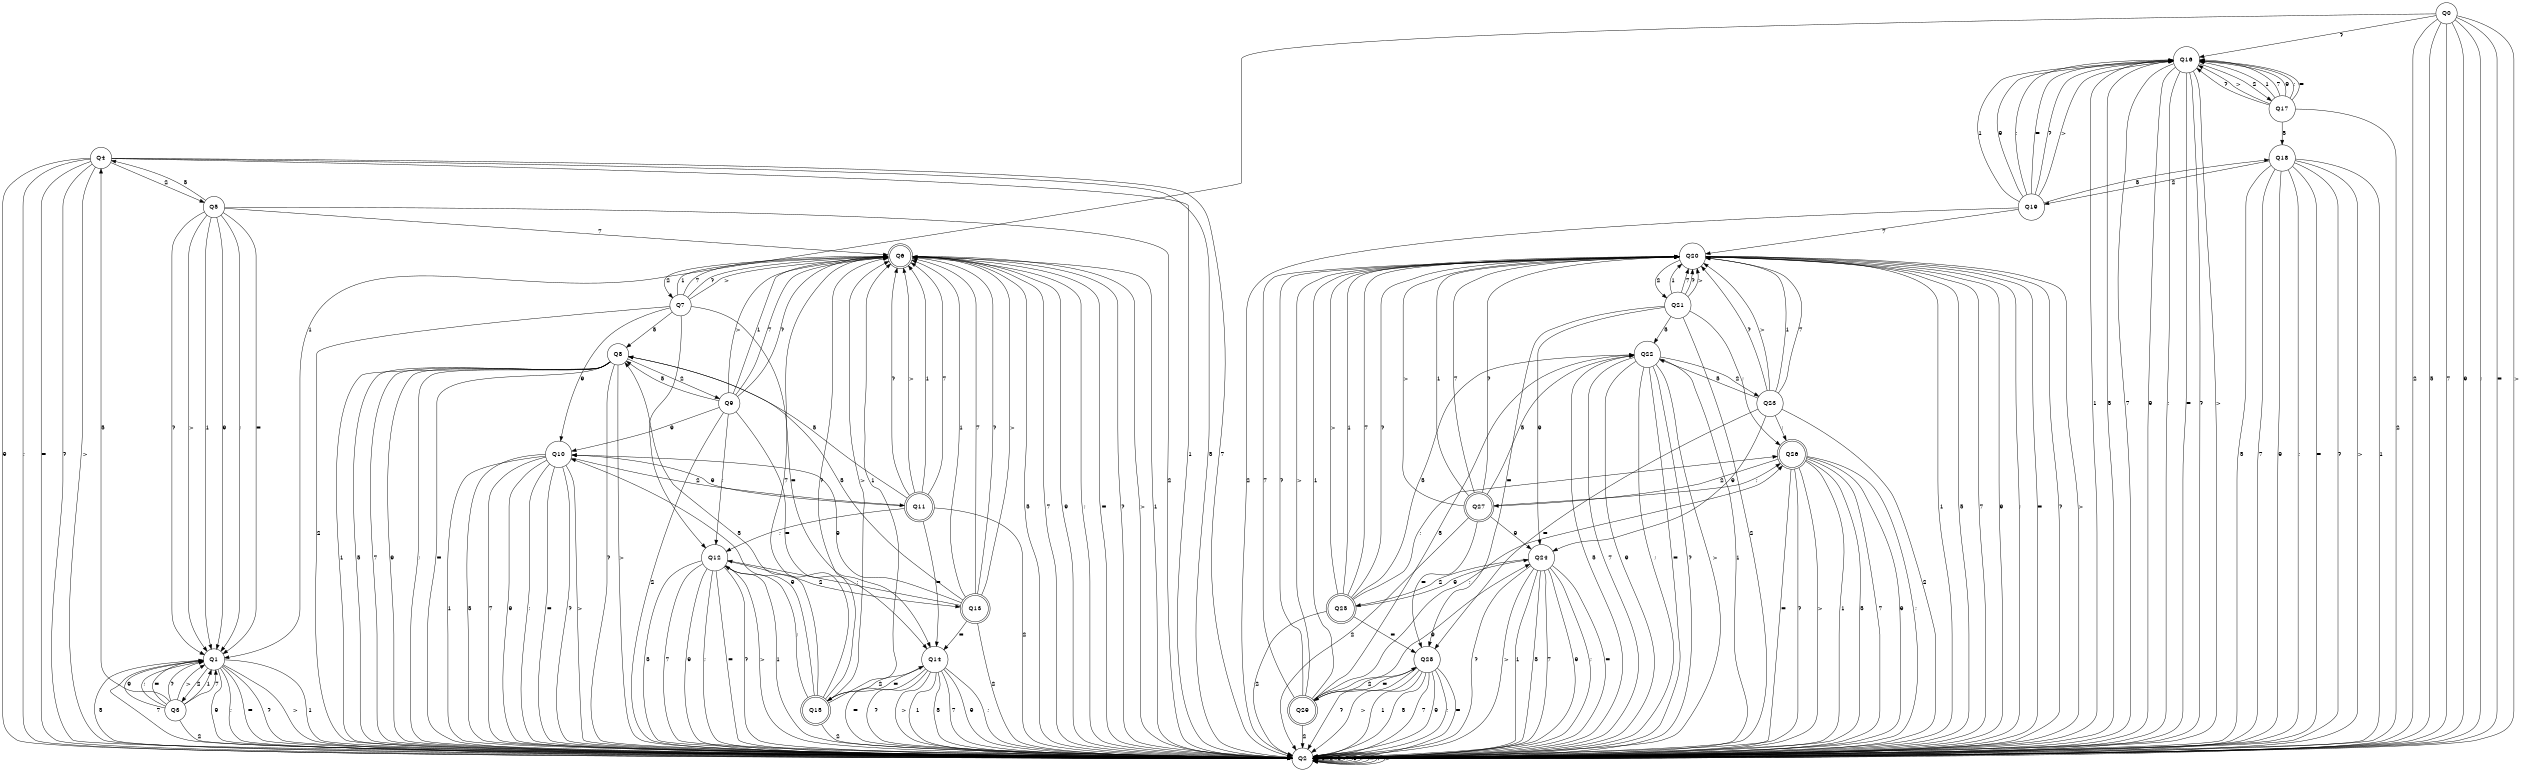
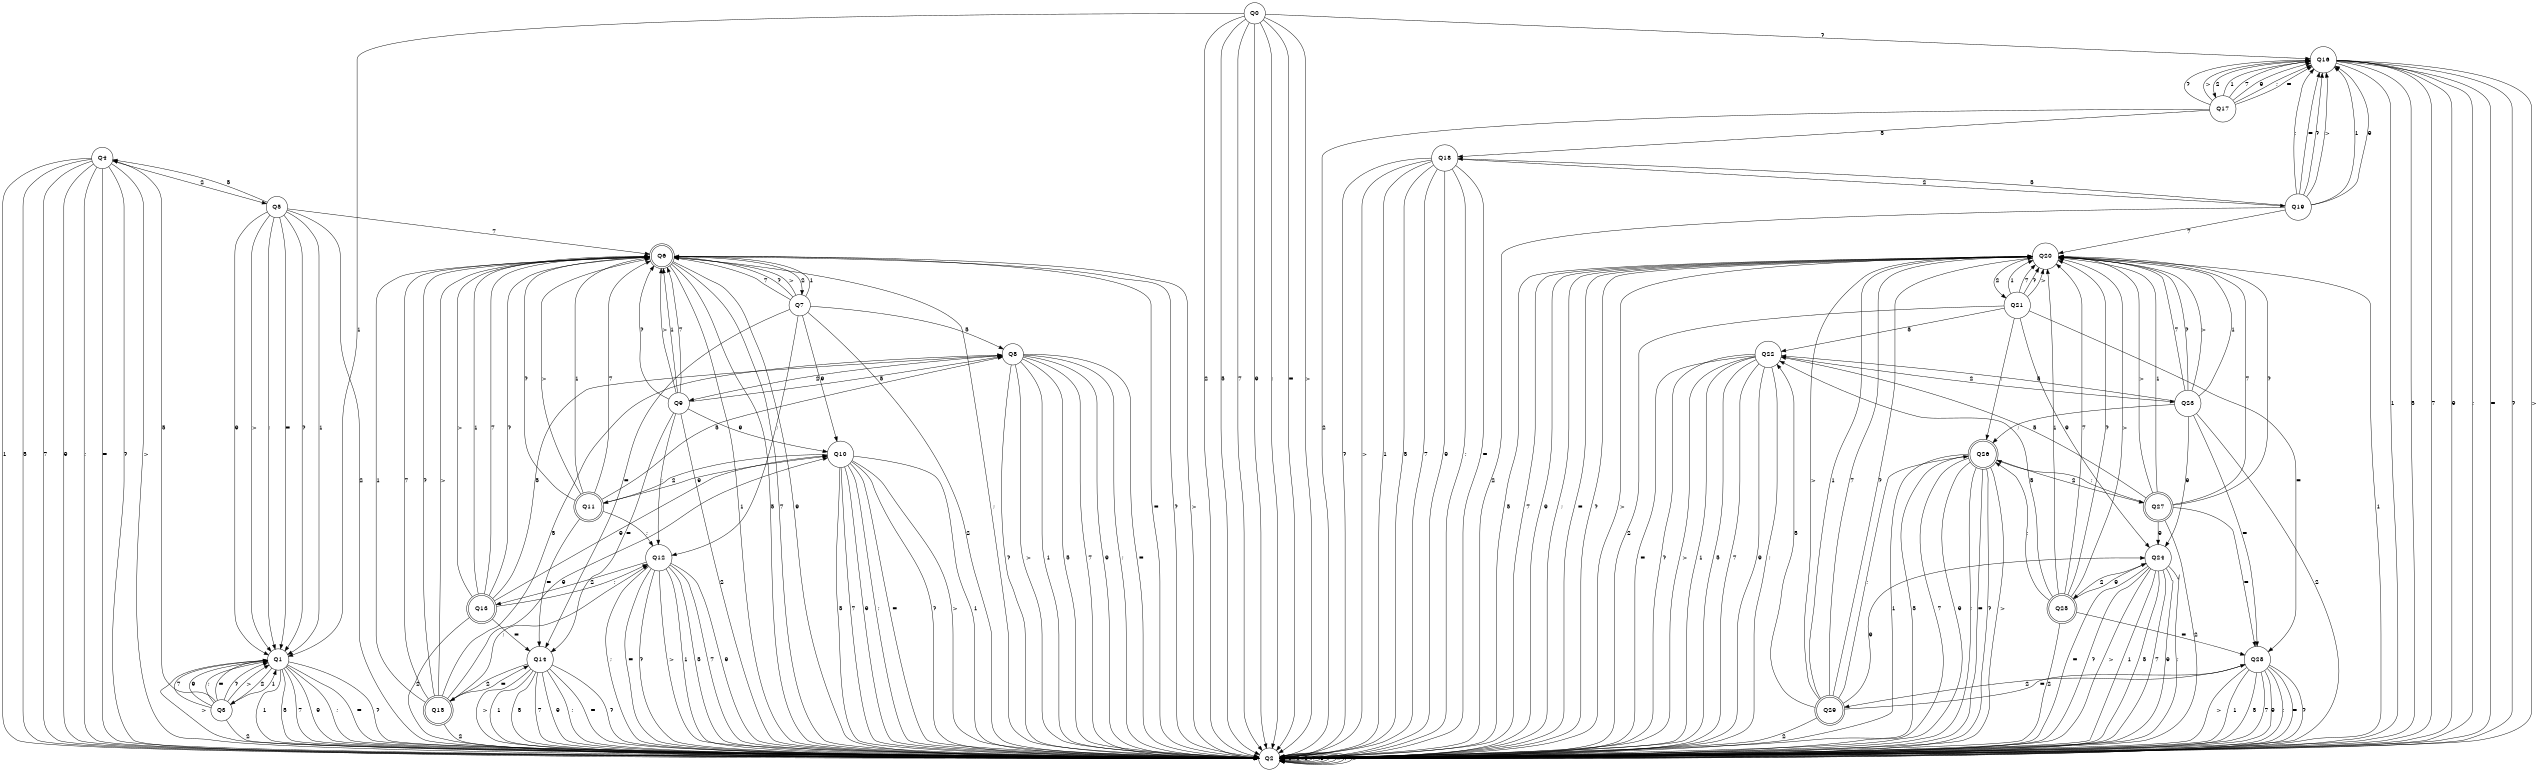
edge "Q11" -> "Q2": removed, label "2"
